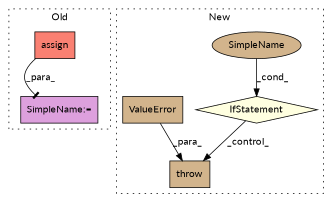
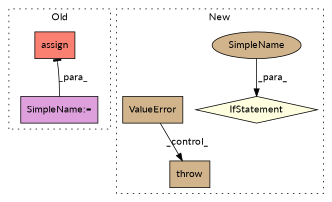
edge "assign" -> "SimpleName:=": reversed
edge "SimpleName" -> "IfStatement": label "_cond_" -> "_para_"
edge "IfStatement" -> "throw": removed, label "_control_"
edge "ValueError" -> "throw": label "_para_" -> "_control_"
